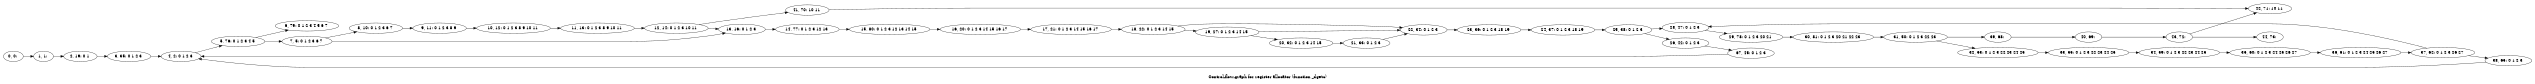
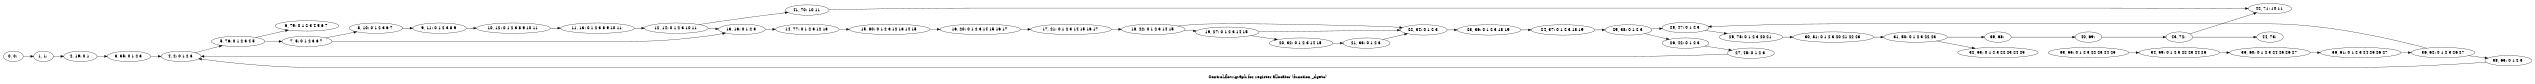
node "67, 45: 0 1 2 3": label "67, 45: 0 1 2 3" -> "27, 45: 0 1 2 3"
edge "32, 53: 0 1 2 3 22 23 24 25" -> "33, 55: 0 1 2 3 22 23 24 25": removed
node "37, 62: 0 1 2 3 26 27": label "37, 62: 0 1 2 3 26 27" -> "36, 62: 0 1 2 3 26 27"
